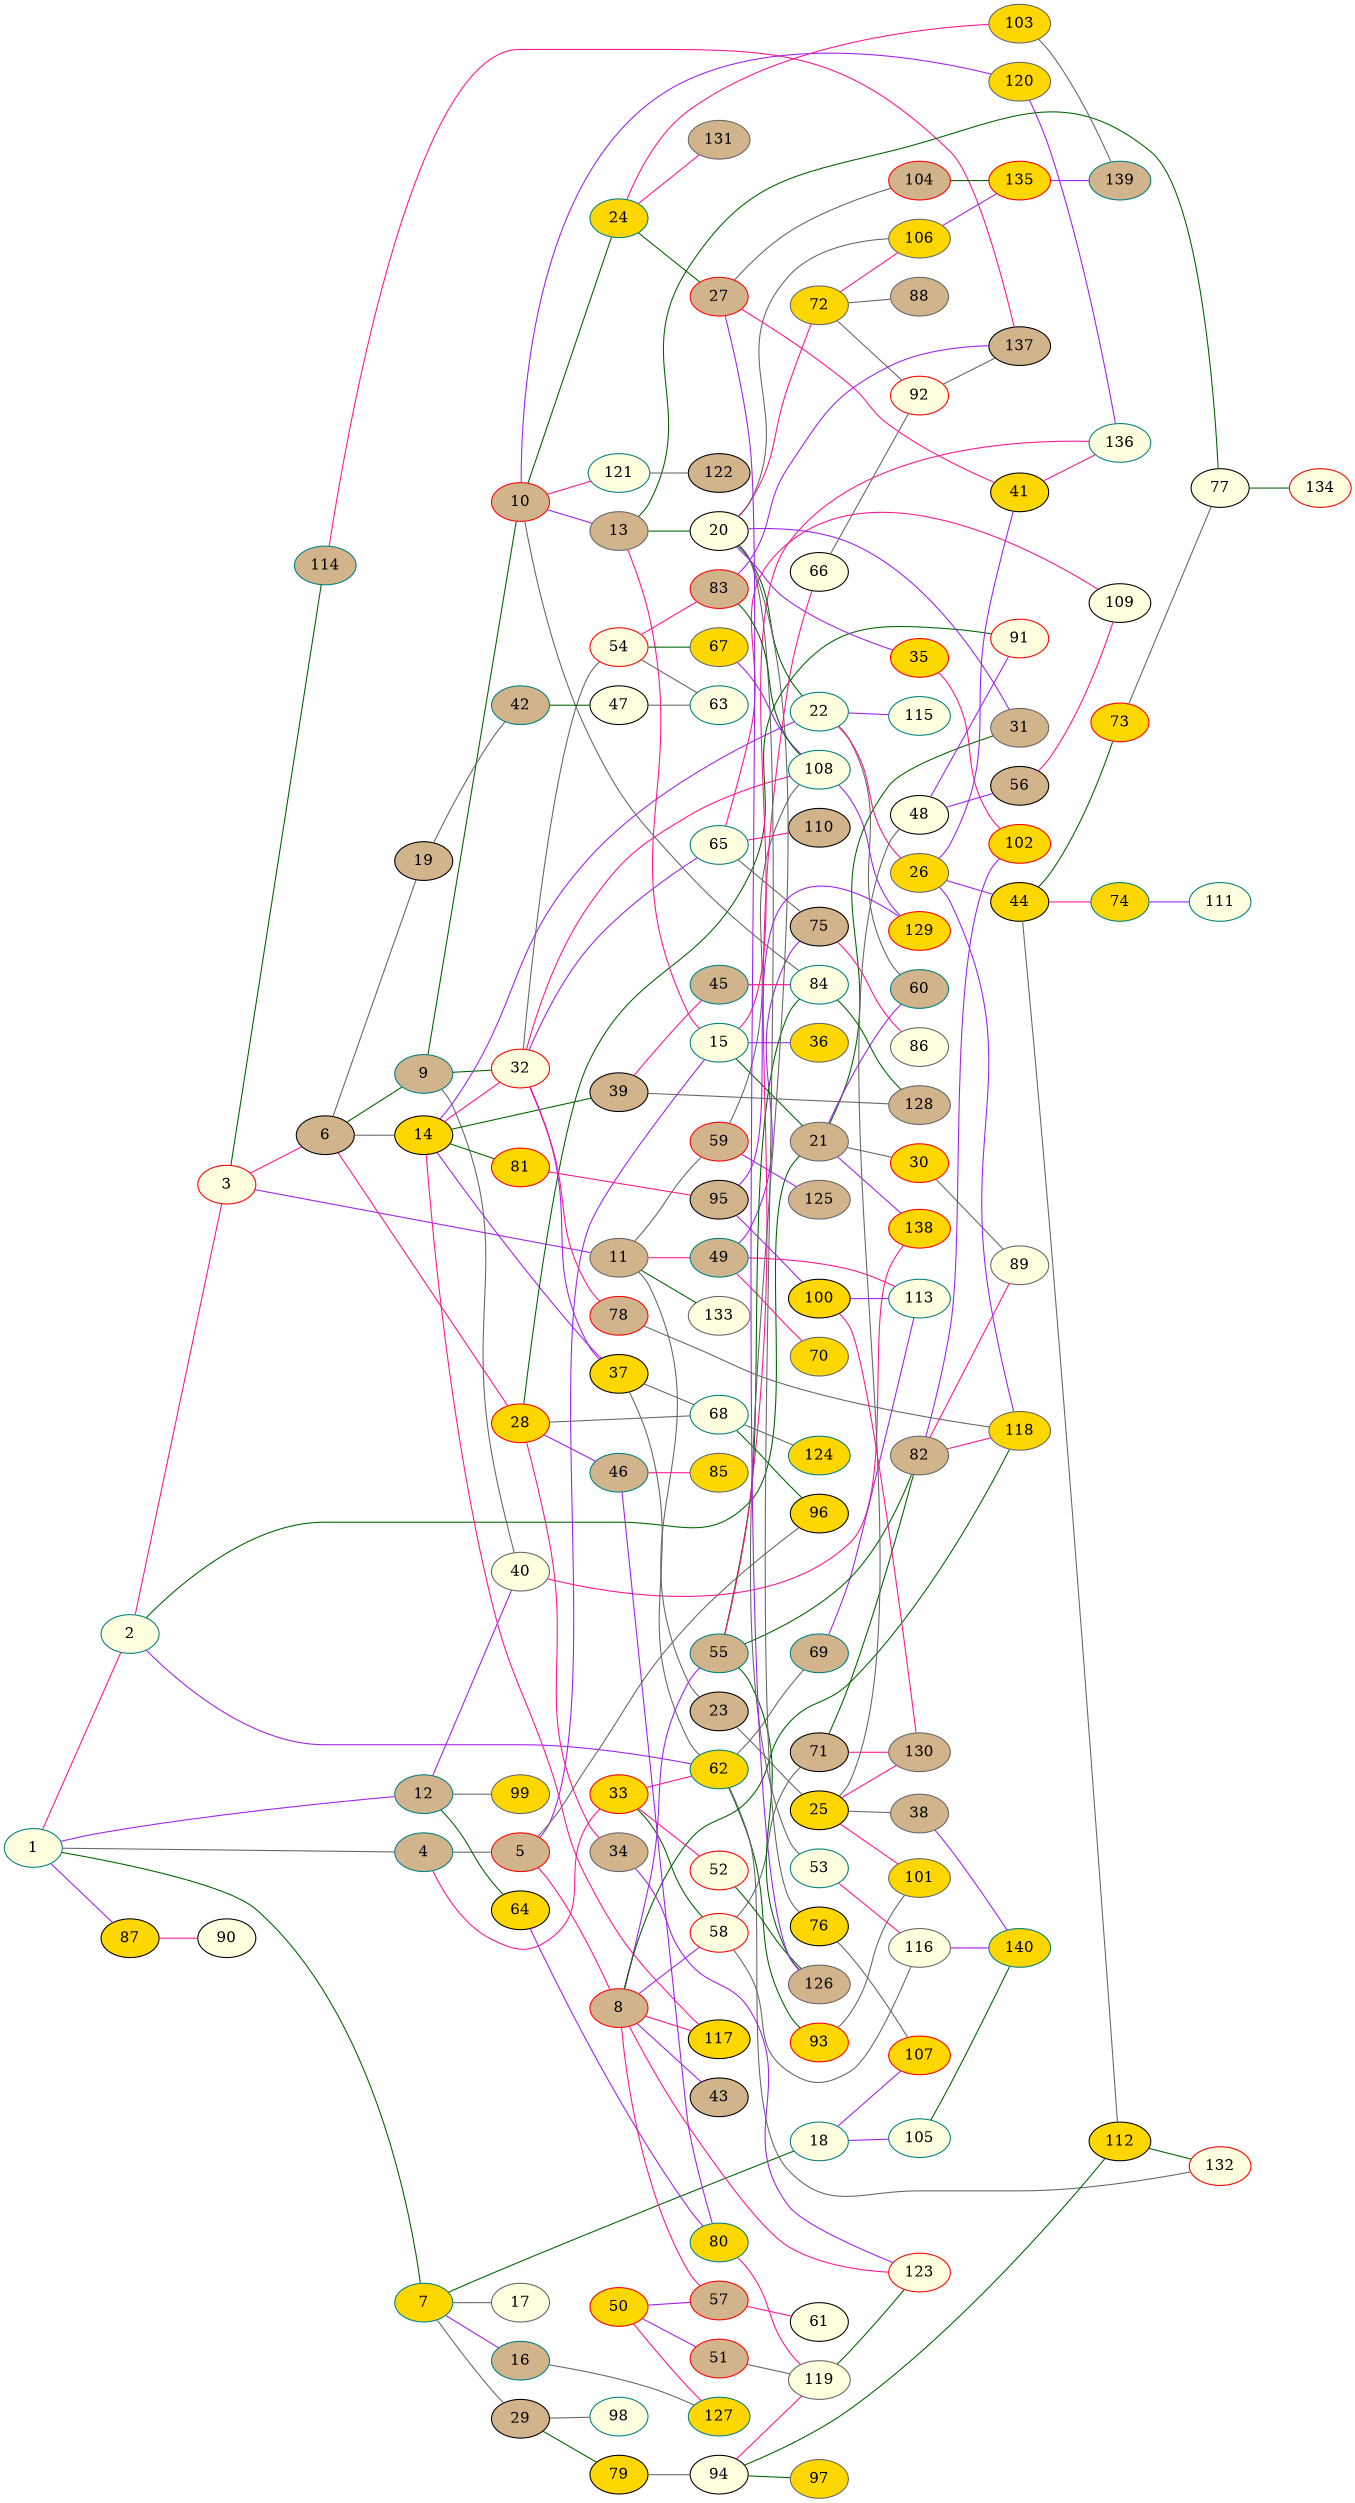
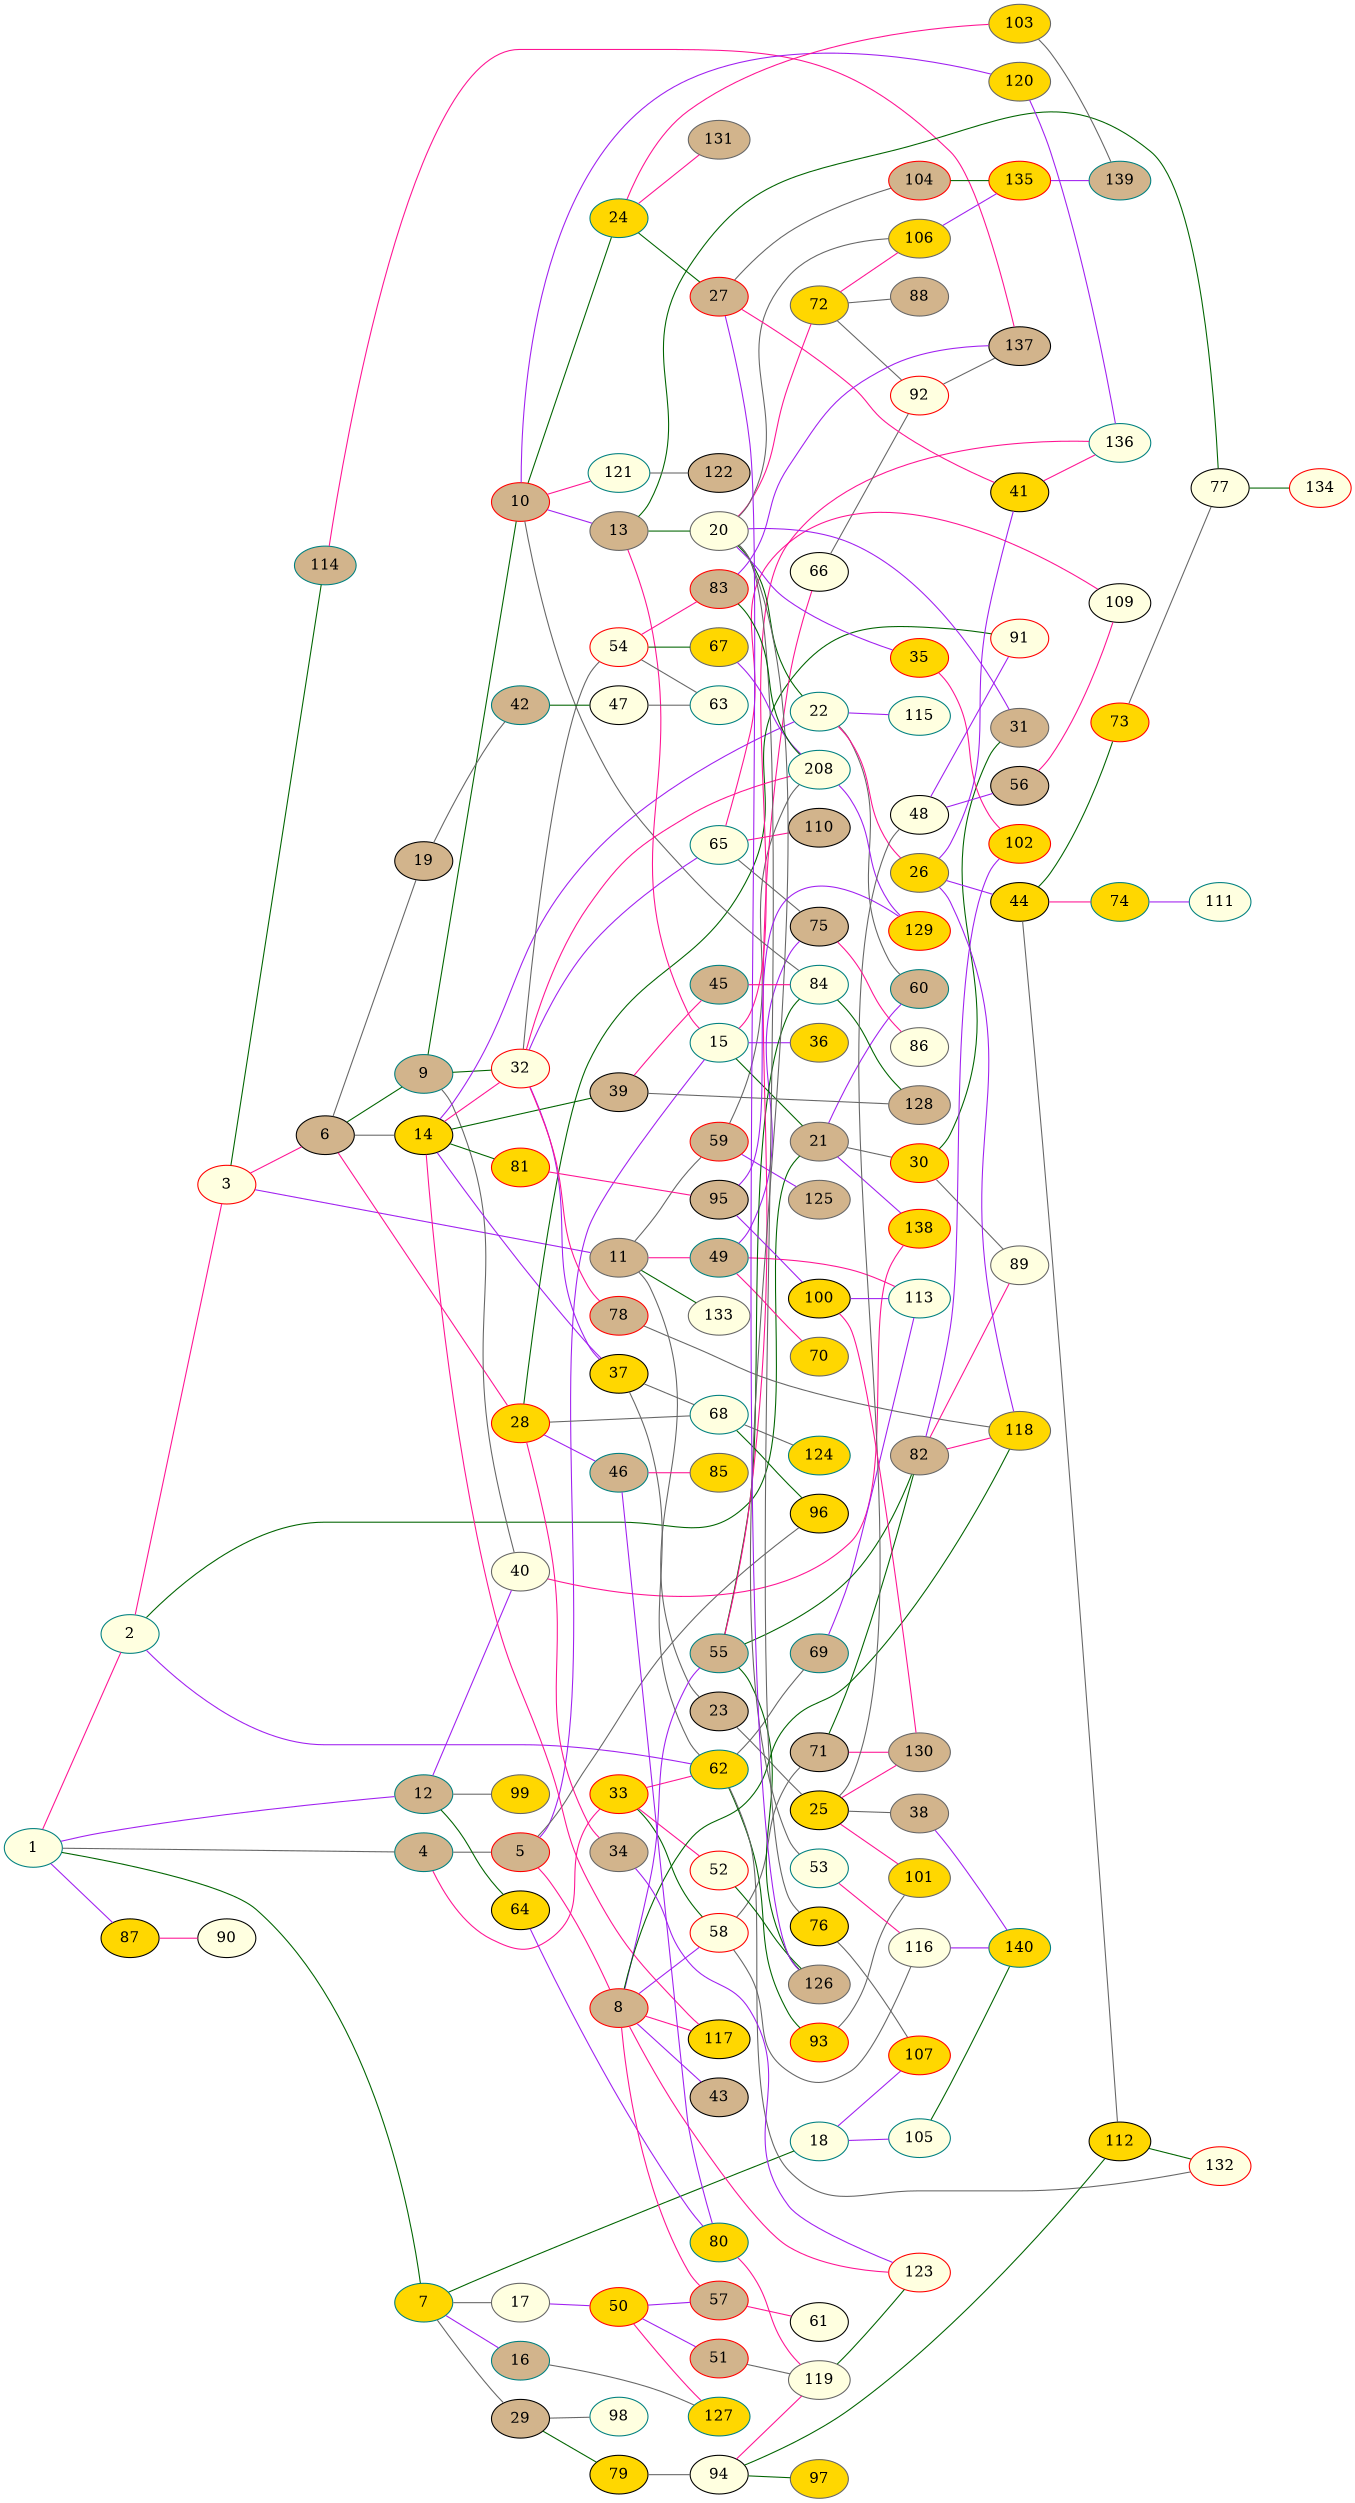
node "20": color black -> gray40
node "108": label "108" -> "208"
edge "31" -- "21": now "31" -- "30"
edge "17" -- "50": added
